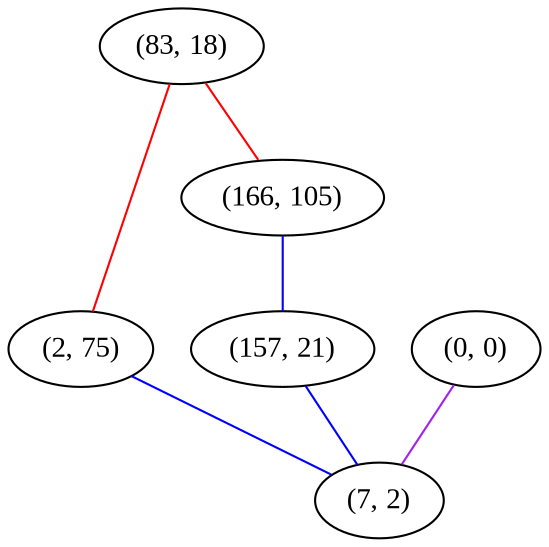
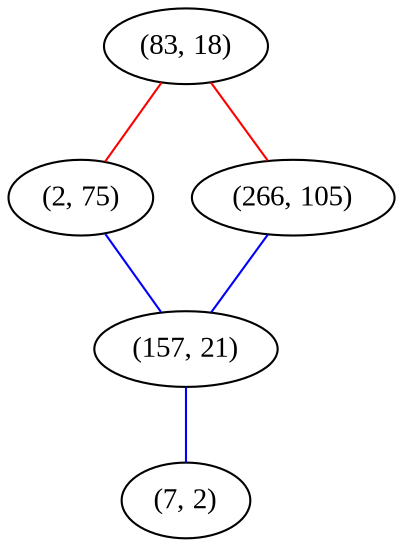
node "(166, 105)": label "(166, 105)" -> "(266, 105)"
node "(0, 0)": removed
edge "(2, 75)" -- "(7, 2)": now "(2, 75)" -- "(157, 21)"
